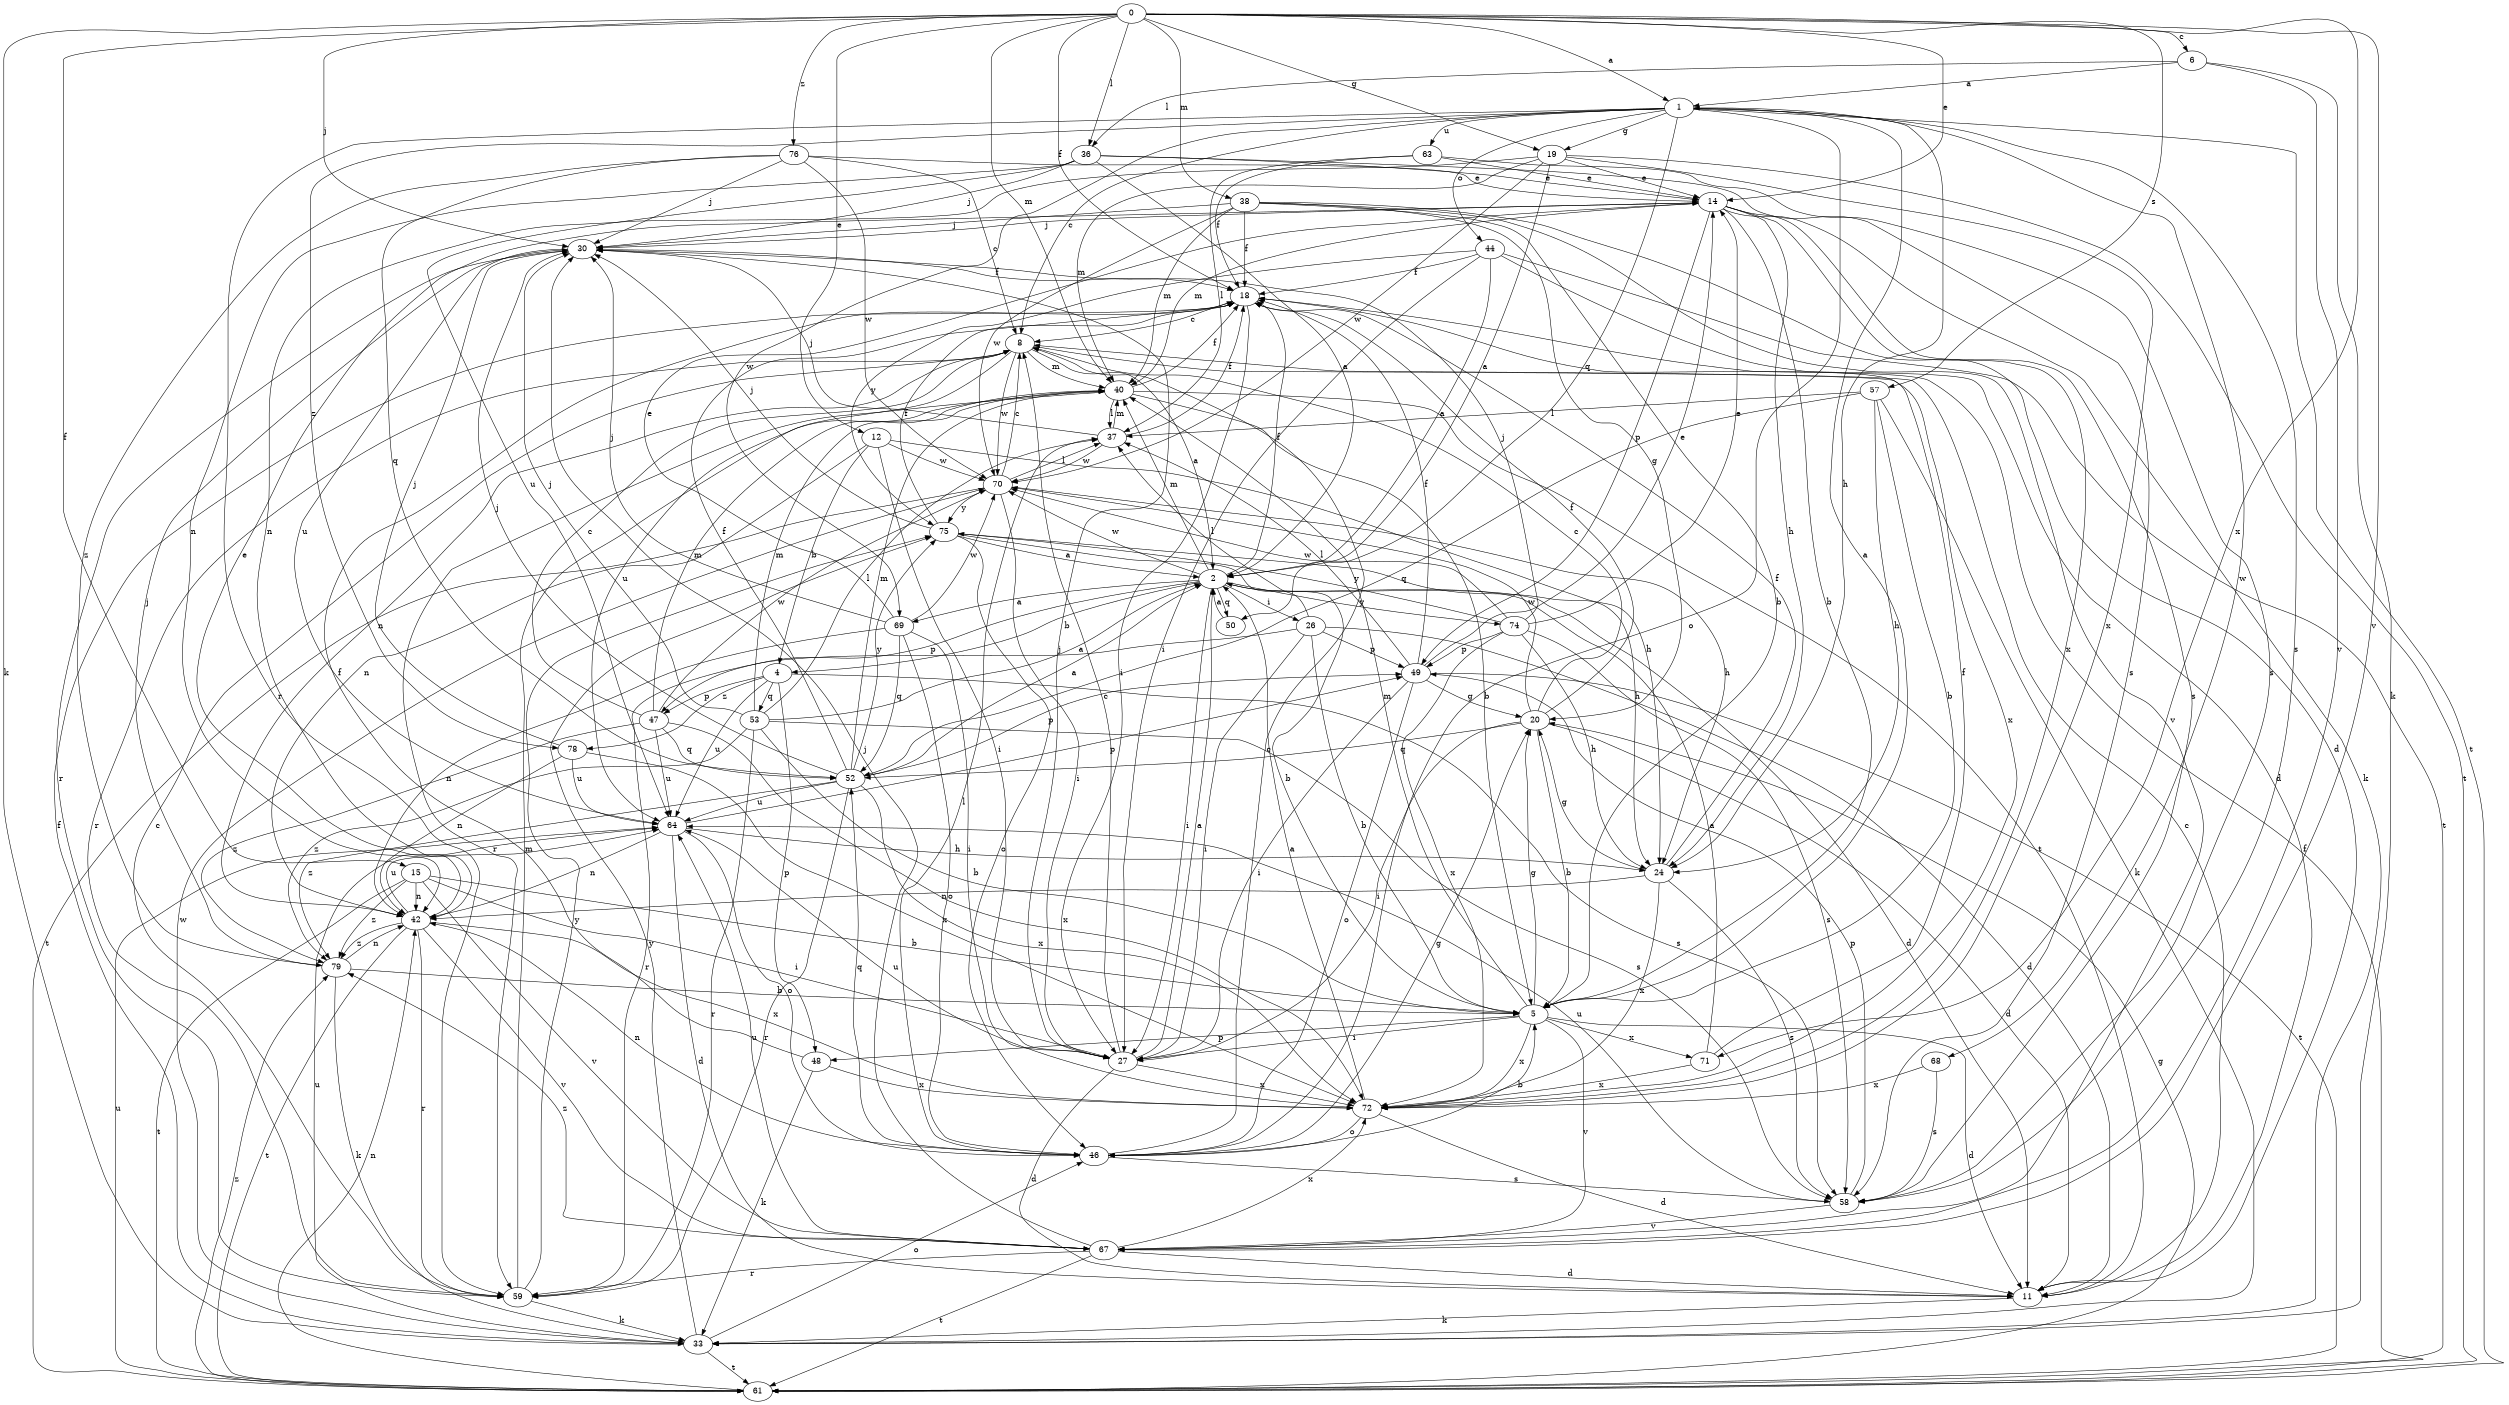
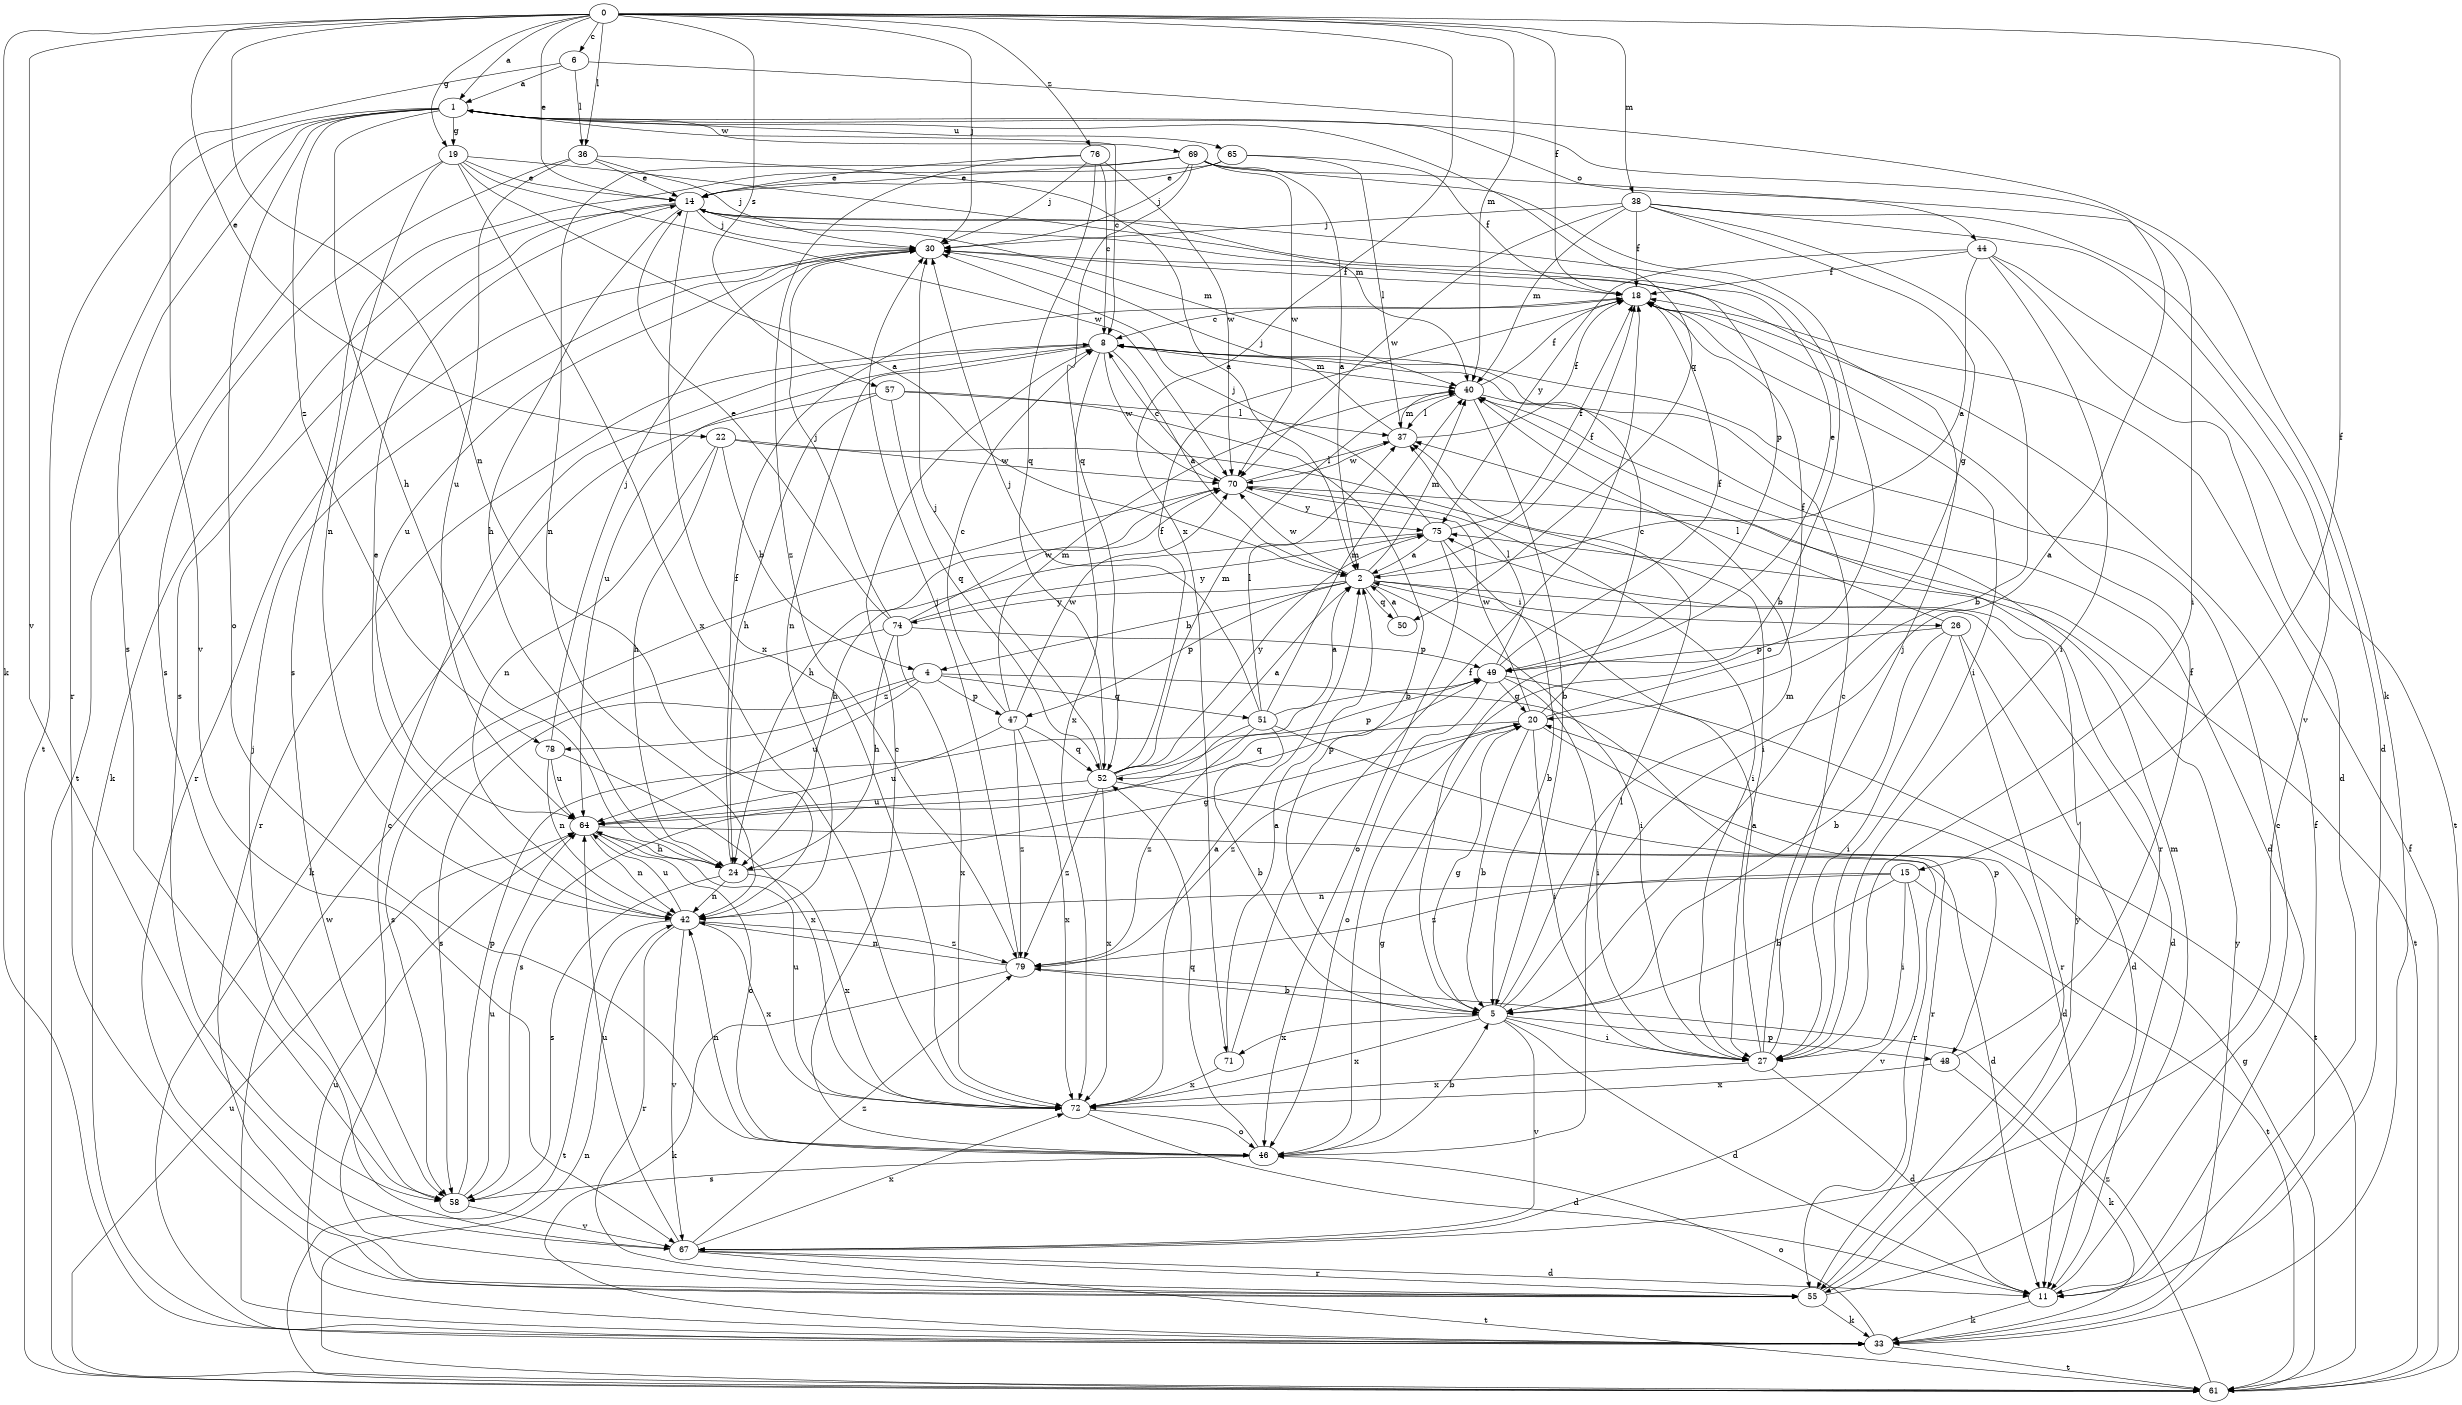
node "63": label "63" -> "65"
edge "36" -> "42": now "0" -> "42"
node "12": label "12" -> "22"
edge "2" -> "69": reversed
node "53": label "53" -> "51"
edge "20" -> "79": added, label "z"
edge "40" -> "11": label "t" -> "d"
node "68": removed
node "59": label "59" -> "55"
